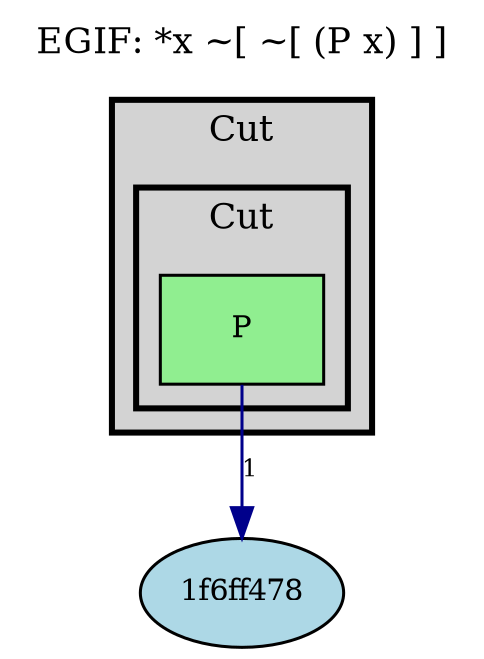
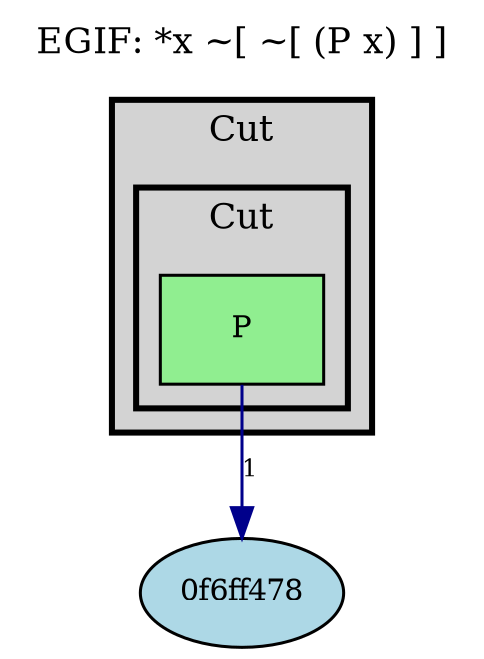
node "1f6ff478": label "1f6ff478" -> "0f6ff478"
